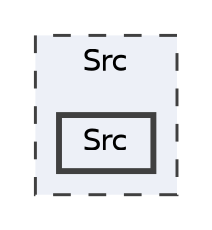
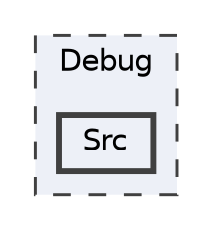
cluster "Src": label "Src" -> "Debug"
